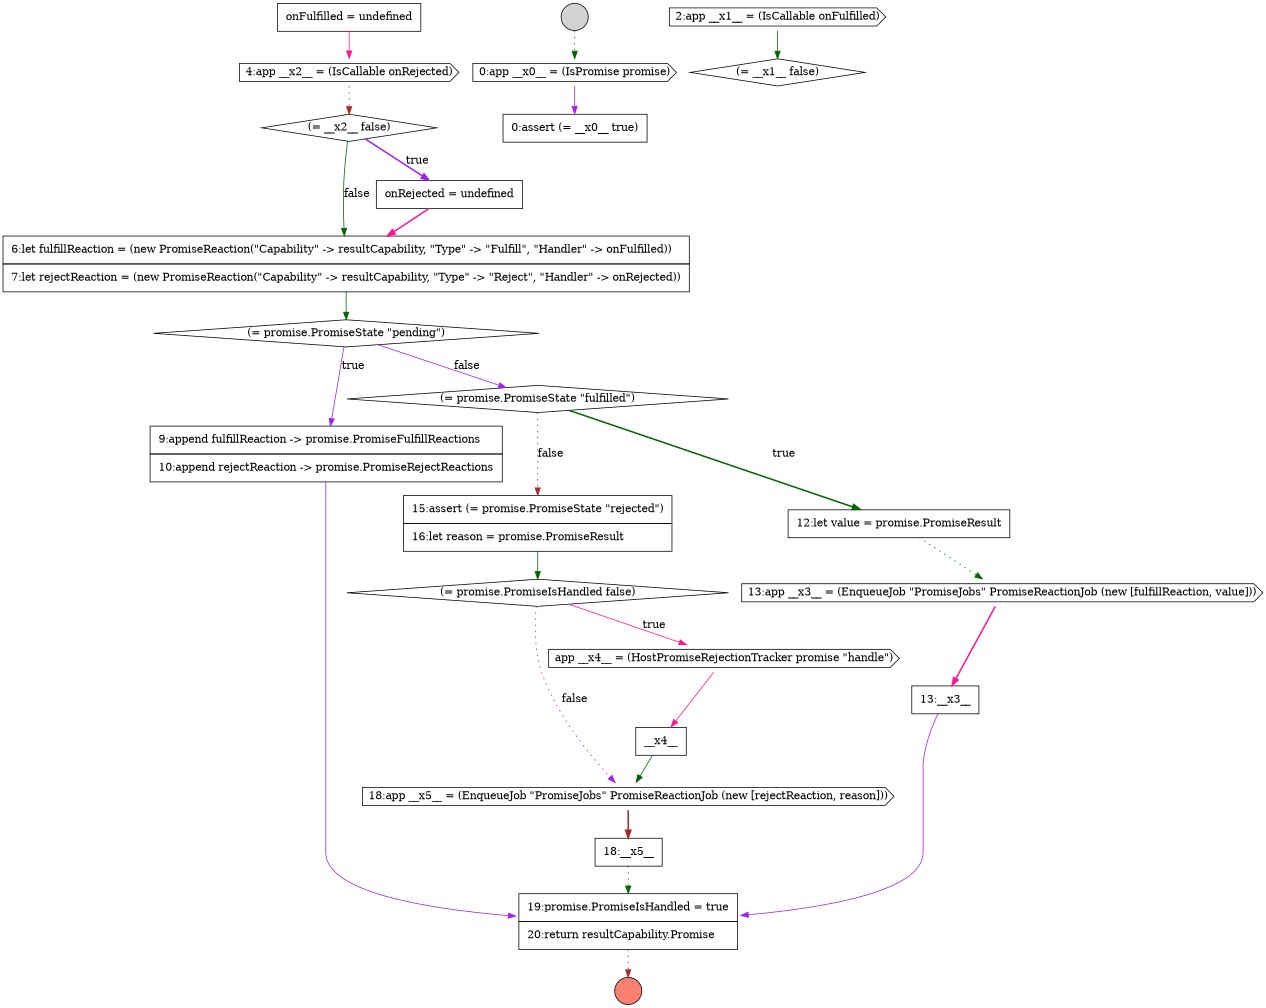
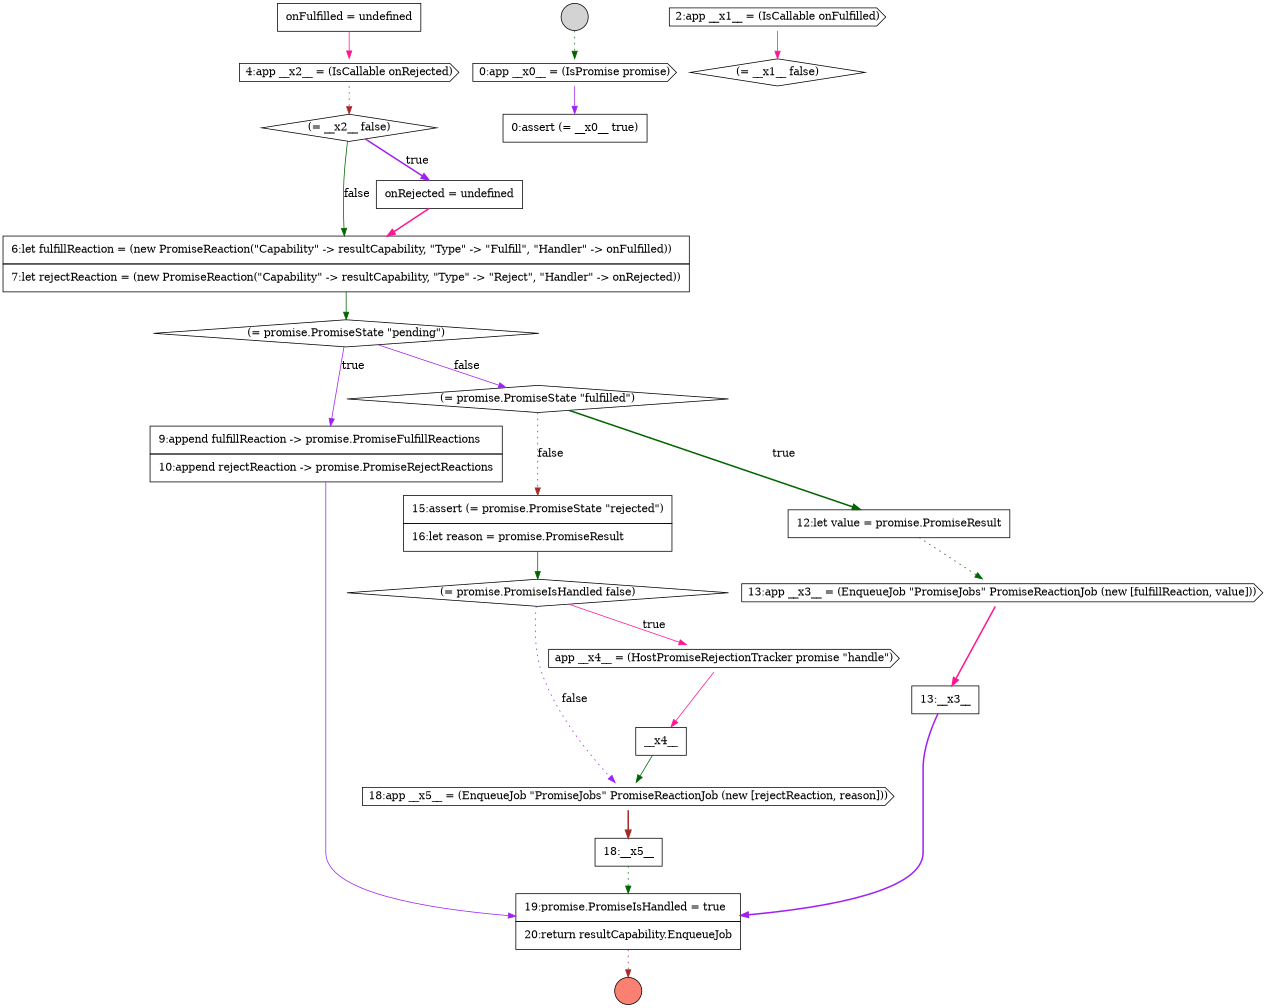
edge "2:app __x1__ = (IsCallable onFulfilled)" -> "(= __x1__ false)": color darkgreen -> deeppink
edge "13:__x3__" -> "19:promise.PromiseIsHandled = true": style solid -> bold
node "19:promise.PromiseIsHandled = true": text "20:return resultCapability.Promise" -> "20:return resultCapability.EnqueueJob"
